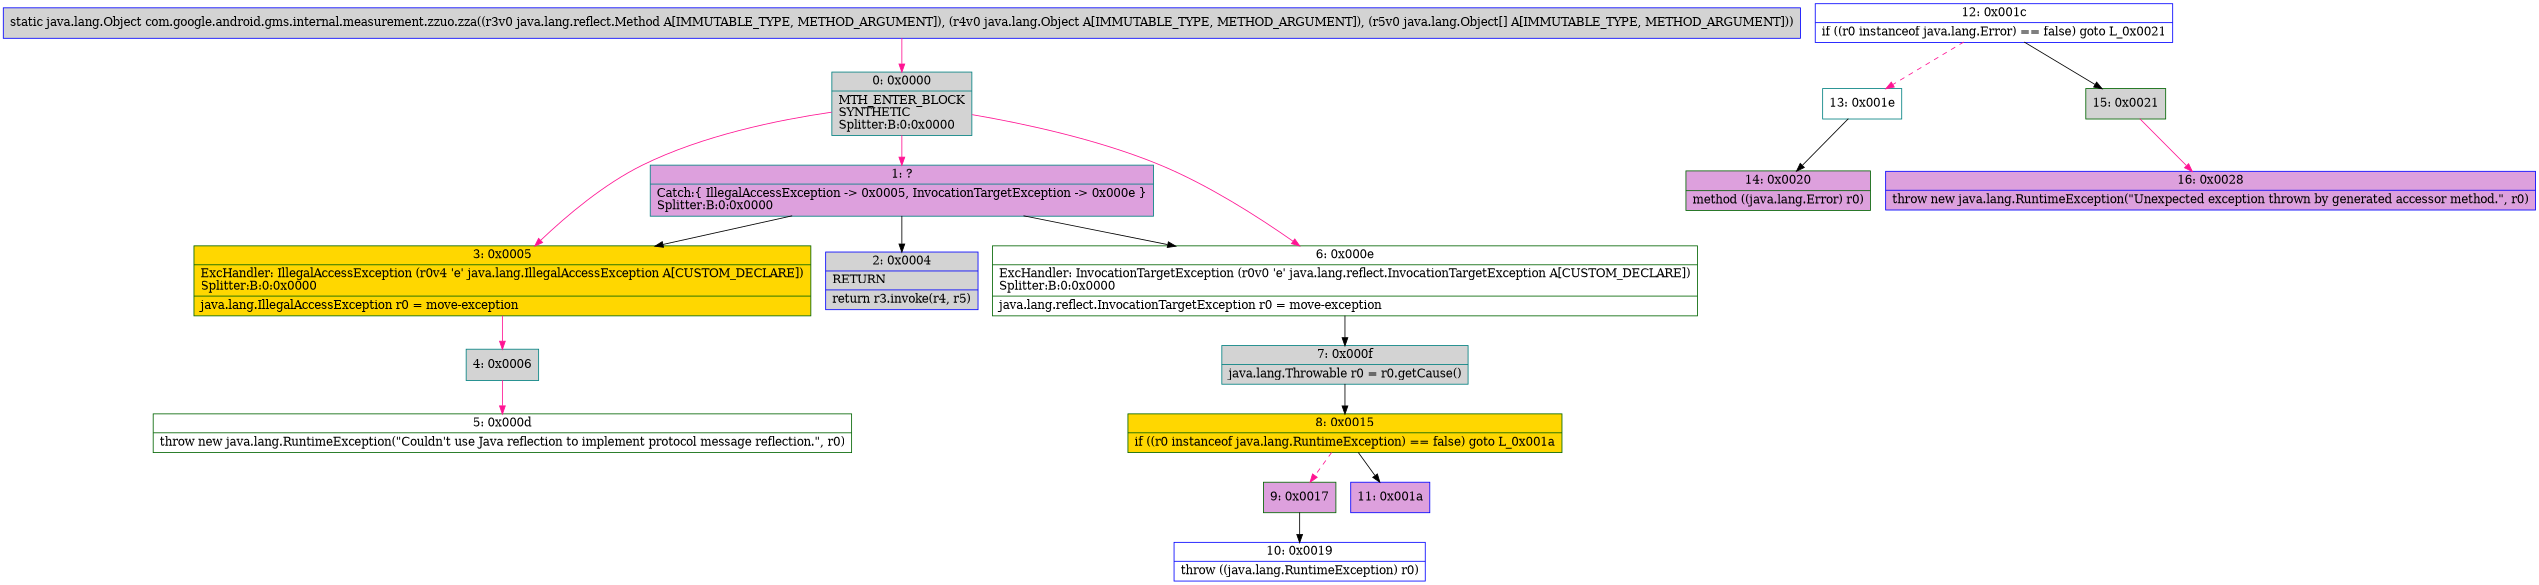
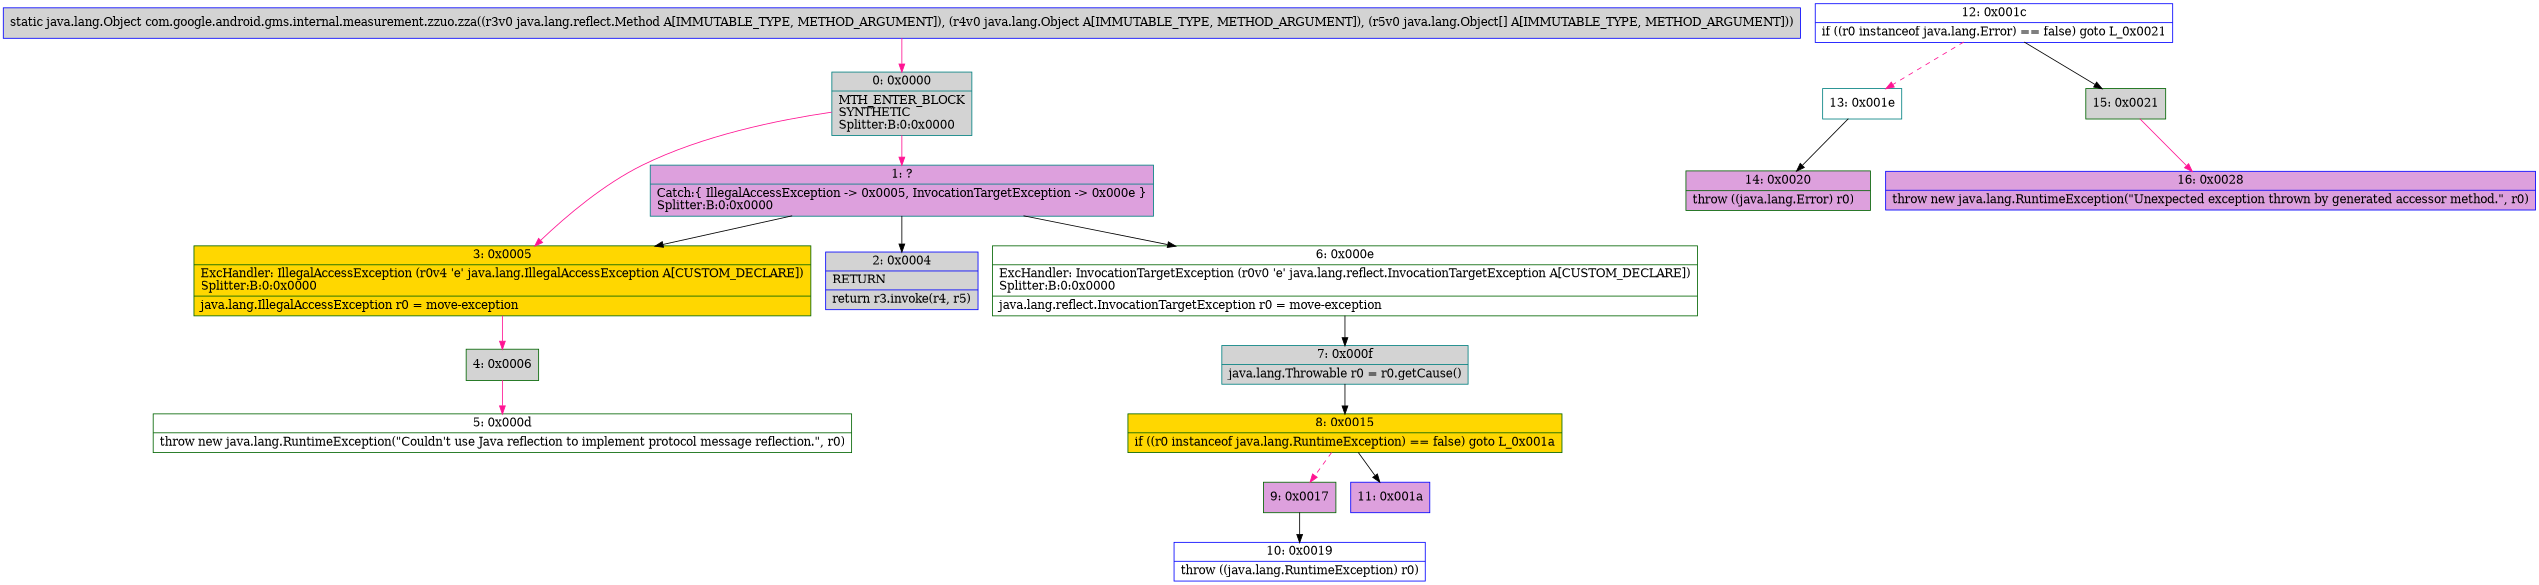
edge "0: 0x0000" -> "6: 0x000e": removed
node "14: 0x0020": text "method ((java.lang.Error) r0)" -> "throw ((java.lang.Error) r0)"
node "4: 0x0006": color teal -> darkgreen
